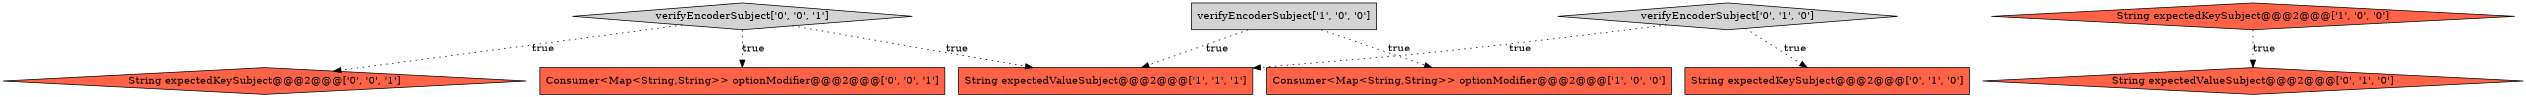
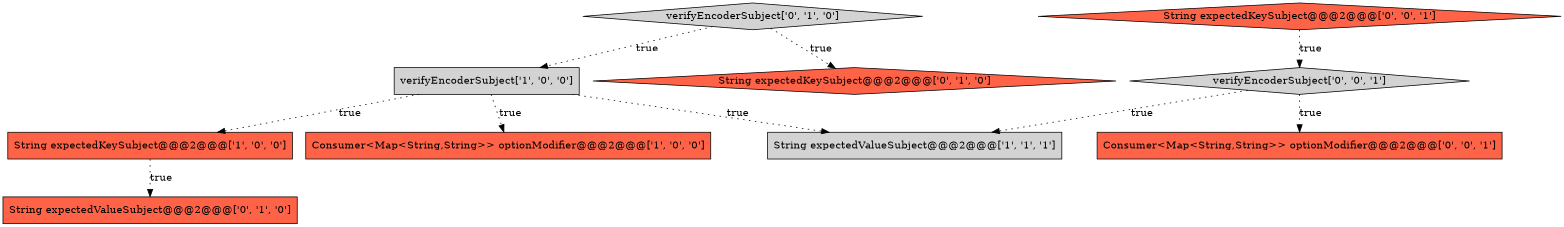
node "String expectedKeySubject@@@2@@@['1', '0', '0']": shape diamond -> box
edge "verifyEncoderSubject['0', '0', '1']" -> "String expectedKeySubject@@@2@@@['0', '0', '1']": reversed
edge "verifyEncoderSubject['0', '1', '0']" -> "String expectedValueSubject@@@2@@@['1', '1', '1']": now "verifyEncoderSubject['0', '1', '0']" -> "verifyEncoderSubject['1', '0', '0']"
node "String expectedValueSubject@@@2@@@['1', '1', '1']": fillcolor tomato -> lightgray
node "String expectedKeySubject@@@2@@@['0', '1', '0']": shape box -> diamond
node "String expectedValueSubject@@@2@@@['0', '1', '0']": shape diamond -> box
edge "verifyEncoderSubject['1', '0', '0']" -> "String expectedKeySubject@@@2@@@['1', '0', '0']": added, label "true"
